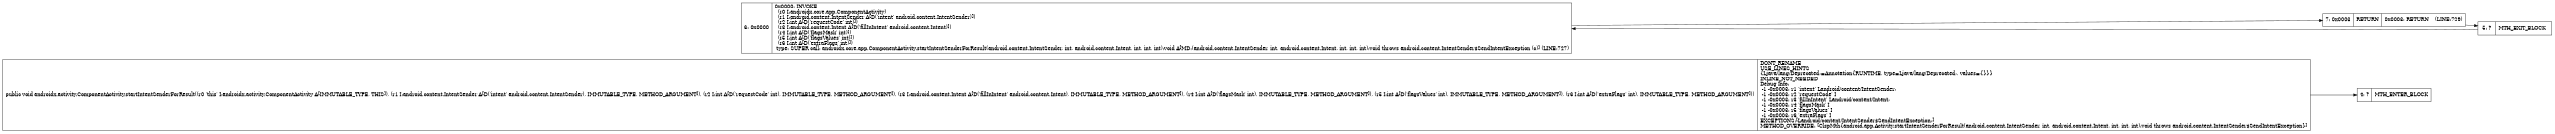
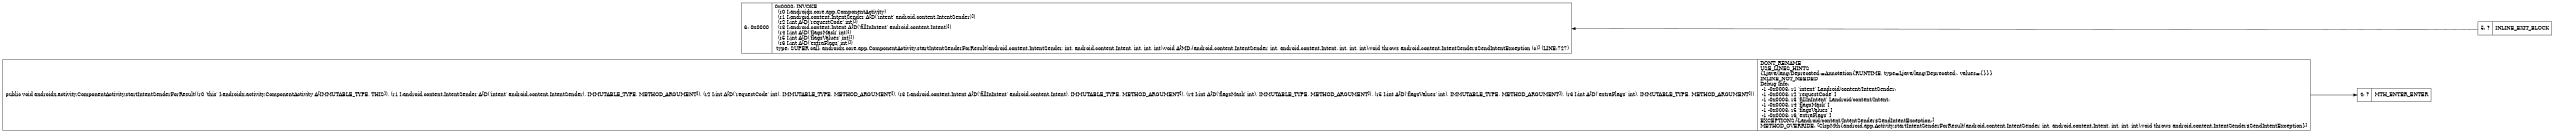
node "7: 0x0003": removed
node "5: ?": text "MTH_EXIT_BLOCK" -> "INLINE_EXIT_BLOCK"
node "4: ?": text "MTH_ENTER_BLOCK" -> "MTH_ENTER_ENTER"
